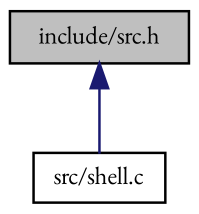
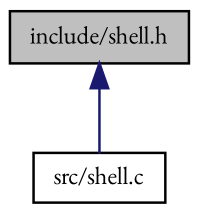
node "include/src.h": label "include/src.h" -> "include/shell.h"
